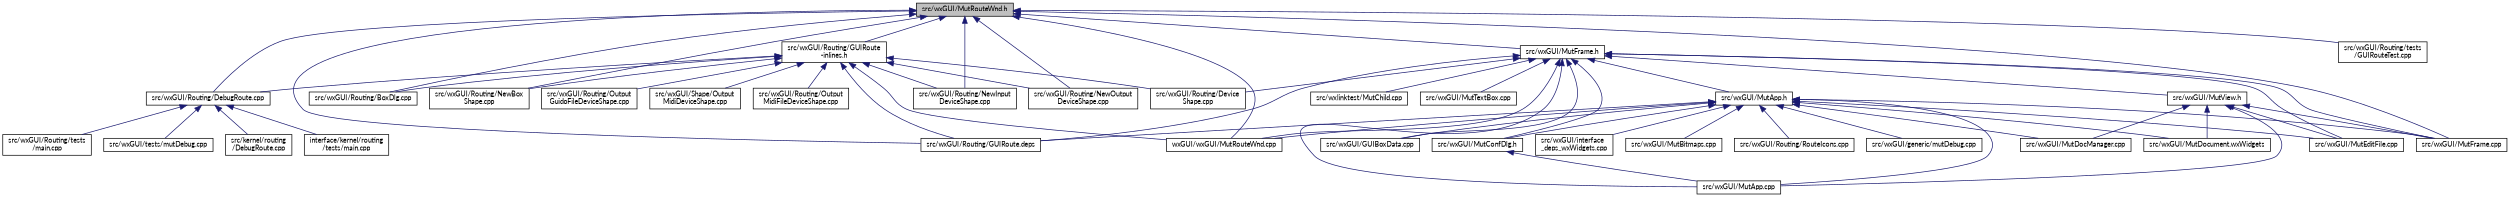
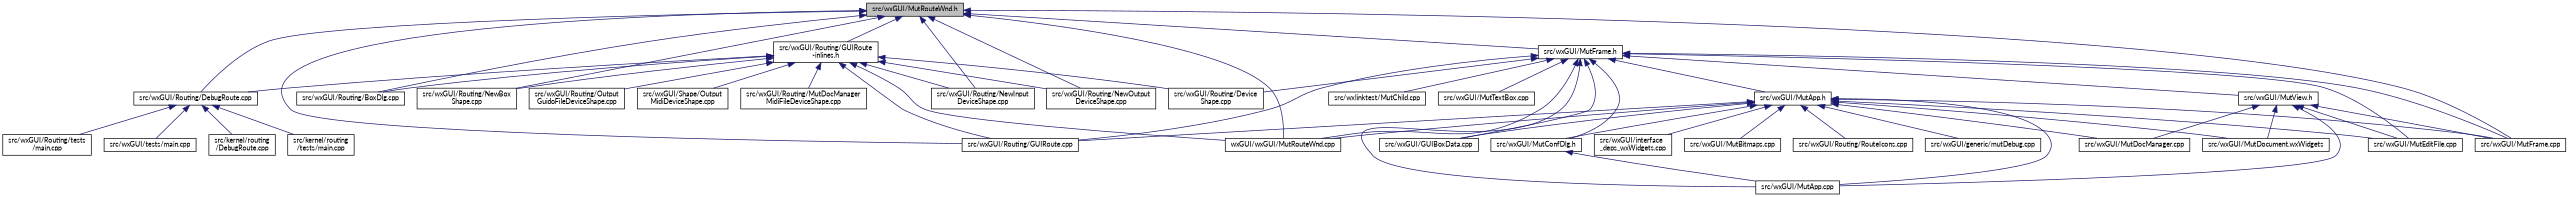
node "src/wxGUI/Routing/tests /GUIRouteTest.cpp": removed
node "src/wxGUI/Routing/Output MidiFileDeviceShape.cpp": label "src/wxGUI/Routing/Output MidiFileDeviceShape.cpp" -> "src/wxGUI/Routing/MutDocManager MidiFileDeviceShape.cpp"
node "src/wxGUI/tests/mutDebug.cpp": label "src/wxGUI/tests/mutDebug.cpp" -> "src/wxGUI/tests/main.cpp"
node "interface/kernel/routing /tests/main.cpp": label "interface/kernel/routing /tests/main.cpp" -> "src/kernel/routing /tests/main.cpp"
node "src/wxGUI/Routing/GUIRoute.deps": label "src/wxGUI/Routing/GUIRoute.deps" -> "src/wxGUI/Routing/GUIRoute.cpp"
